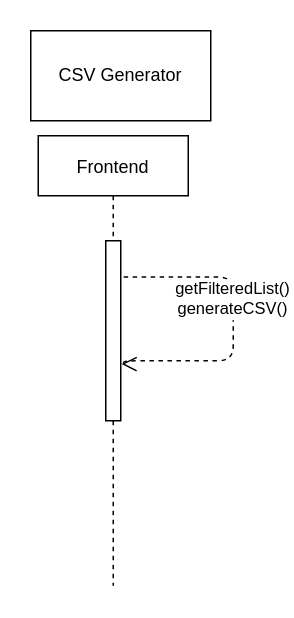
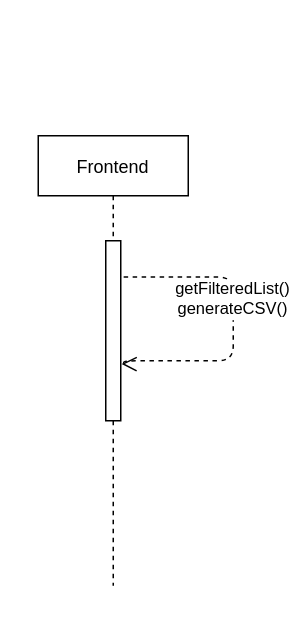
node "CSV Generator": removed
